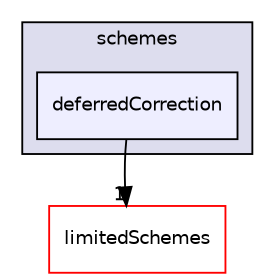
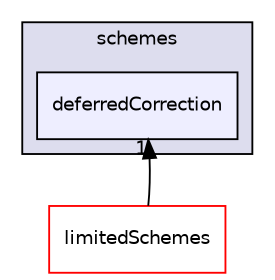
edge "deferredCorrection" -> "limitedSchemes": reversed
